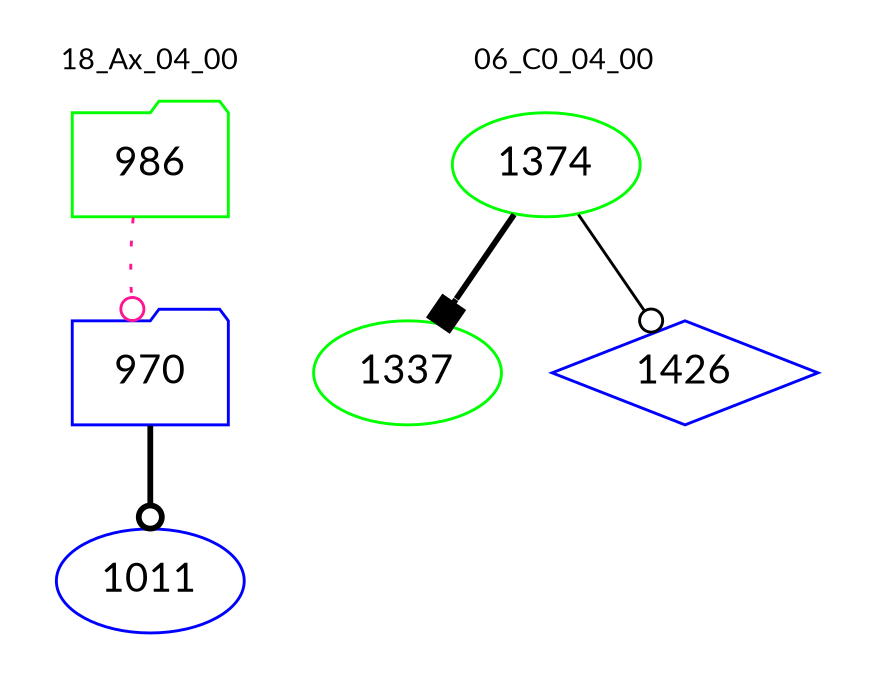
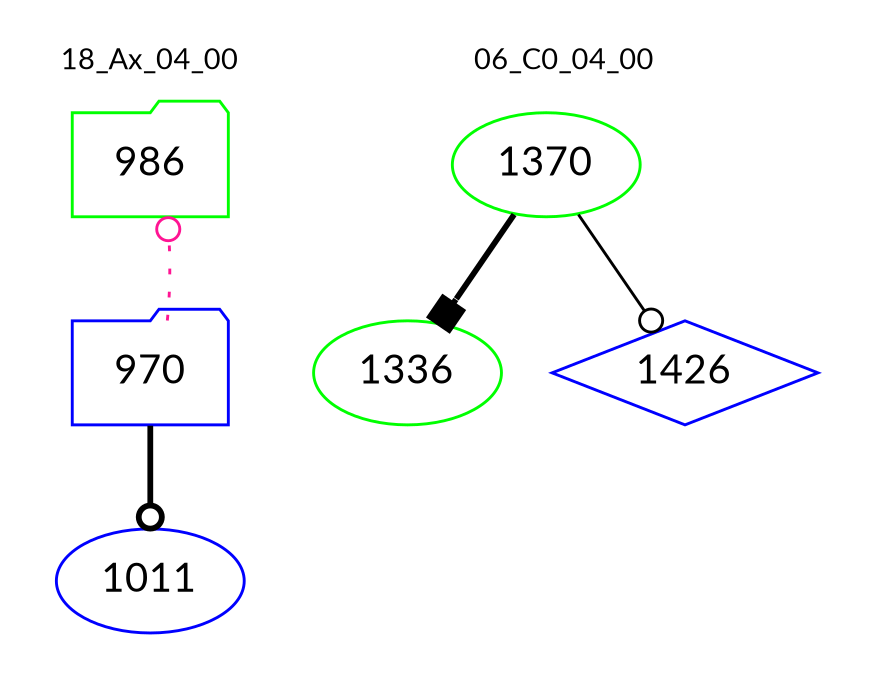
node "1374": label "1374" -> "1370"
edge "986" -> "970": reversed
node "1337": label "1337" -> "1336"
